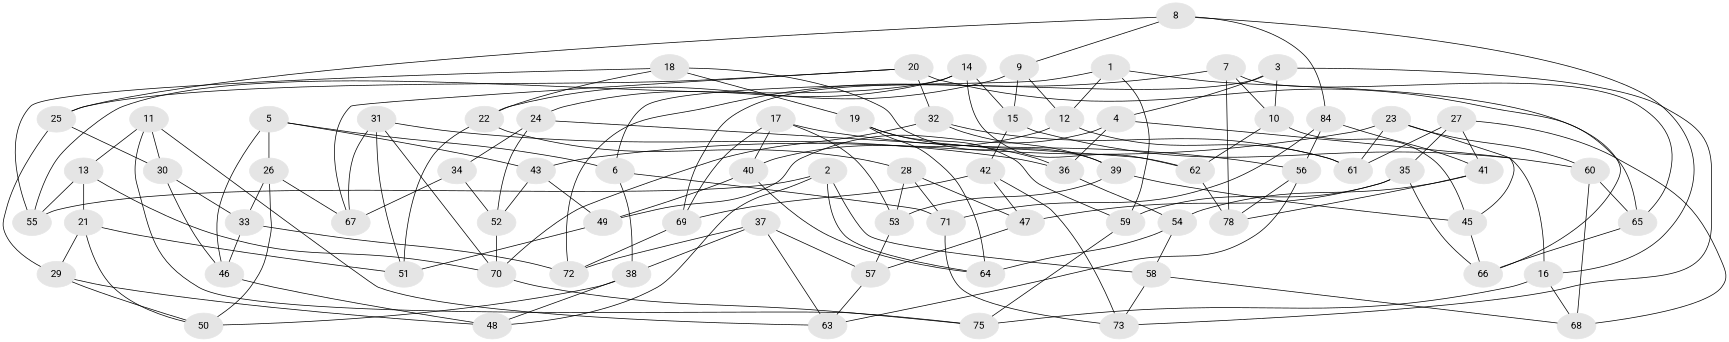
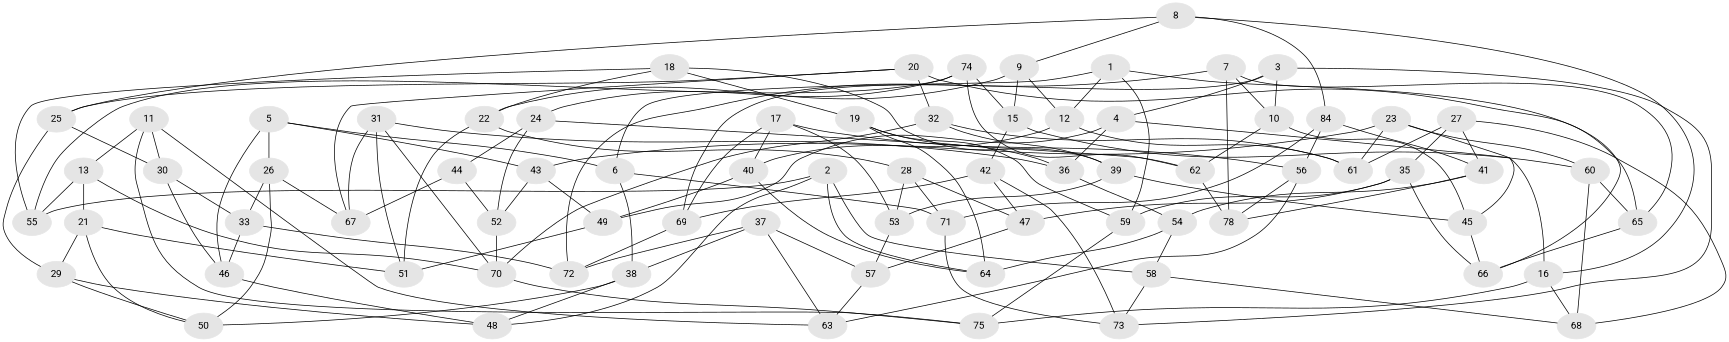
node "14": label "14" -> "74"
node "34": label "34" -> "44"
